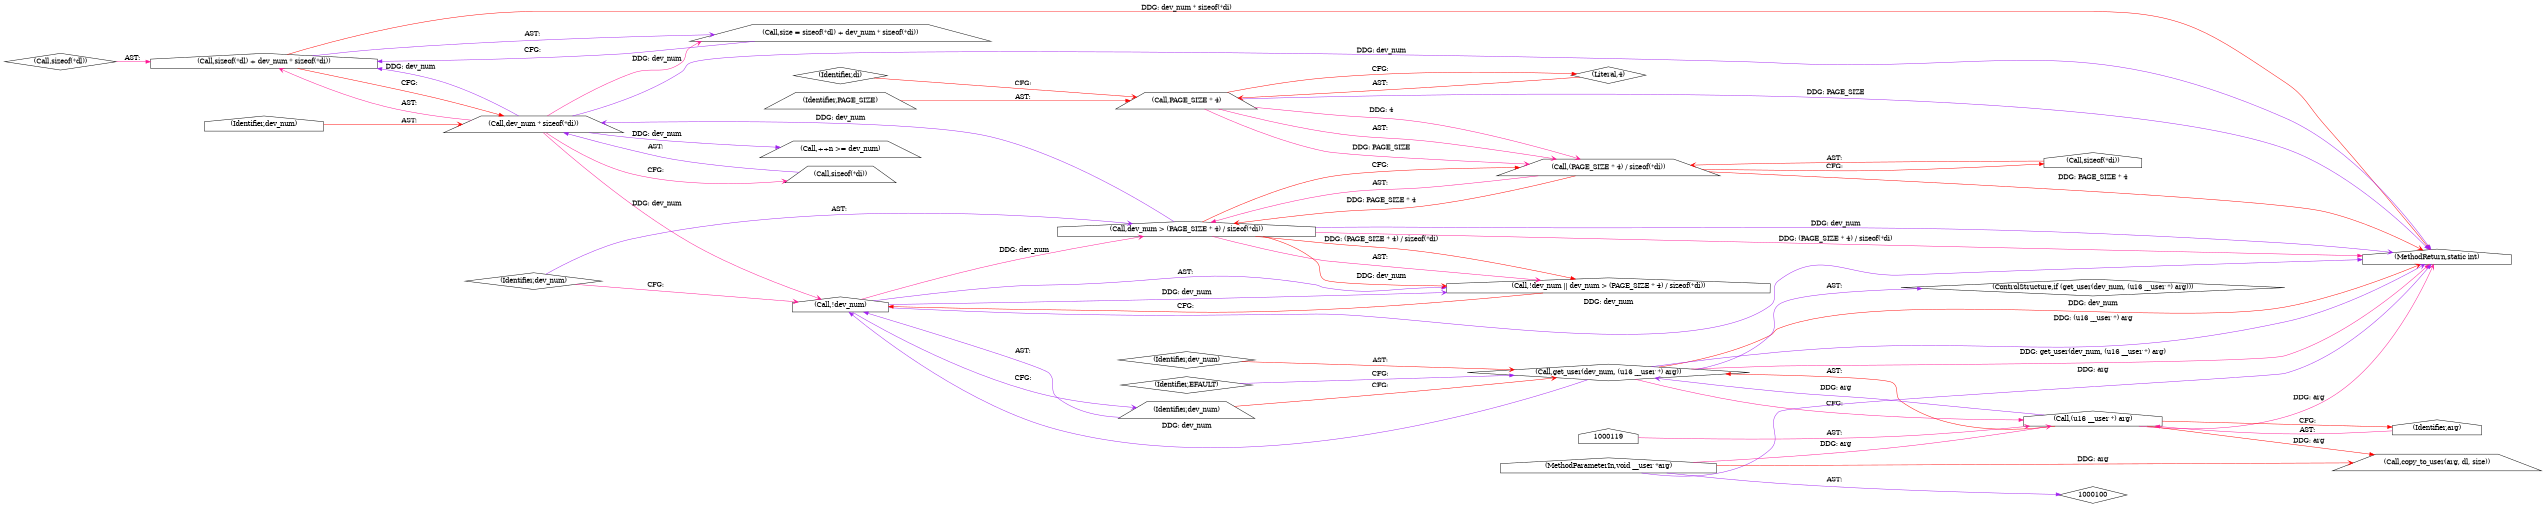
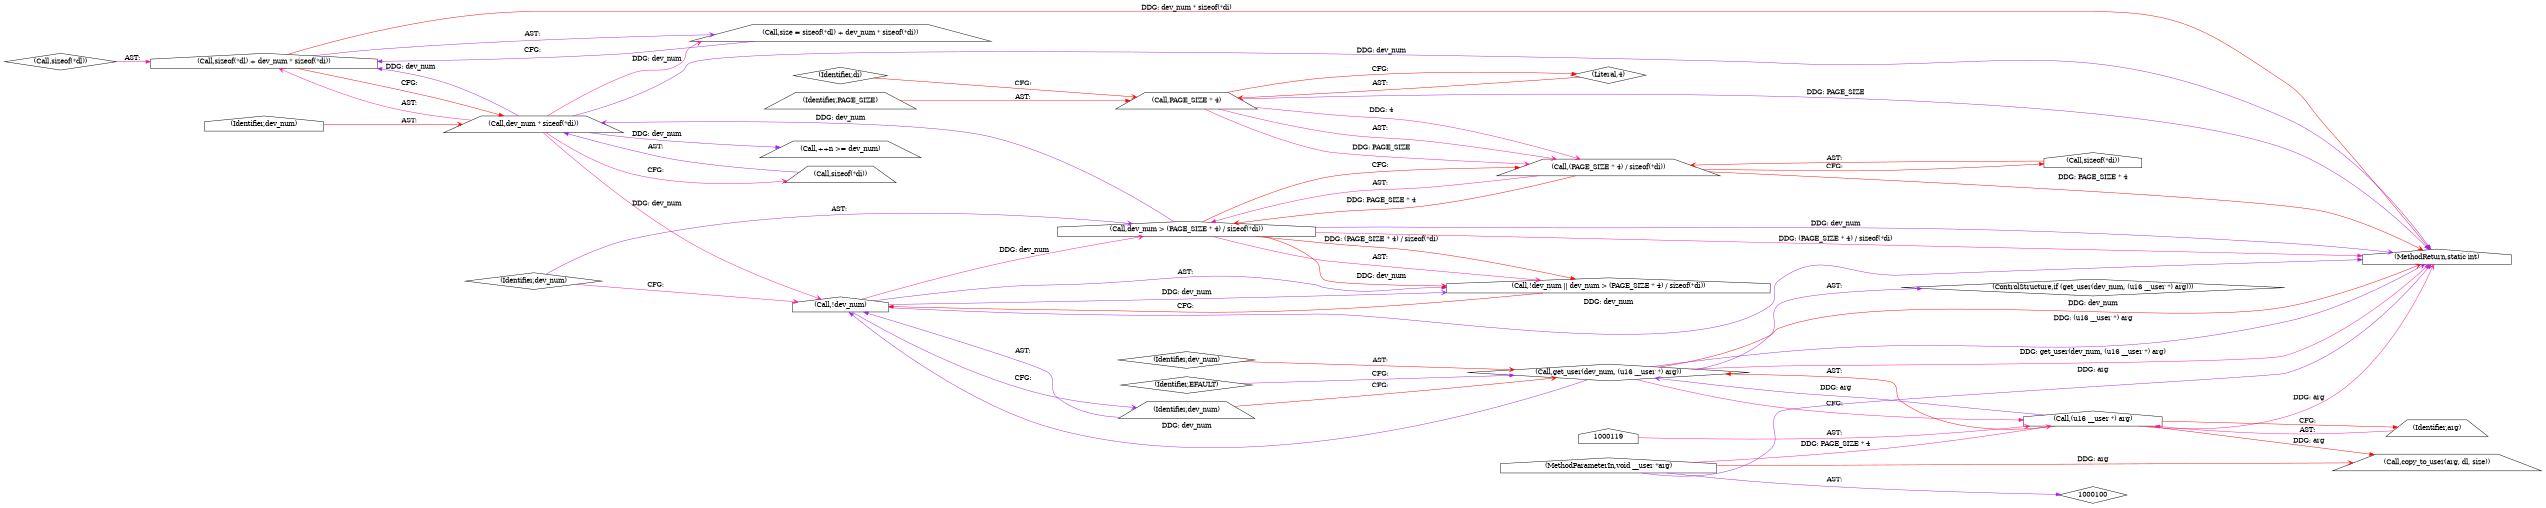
node "(Identifier,arg)": shape house -> trapezium
edge "(MethodParameterIn,void __user *arg)" -> "(Call,(u16 __user *) arg)": label "DDG: arg" -> "DDG: PAGE_SIZE * 4"
